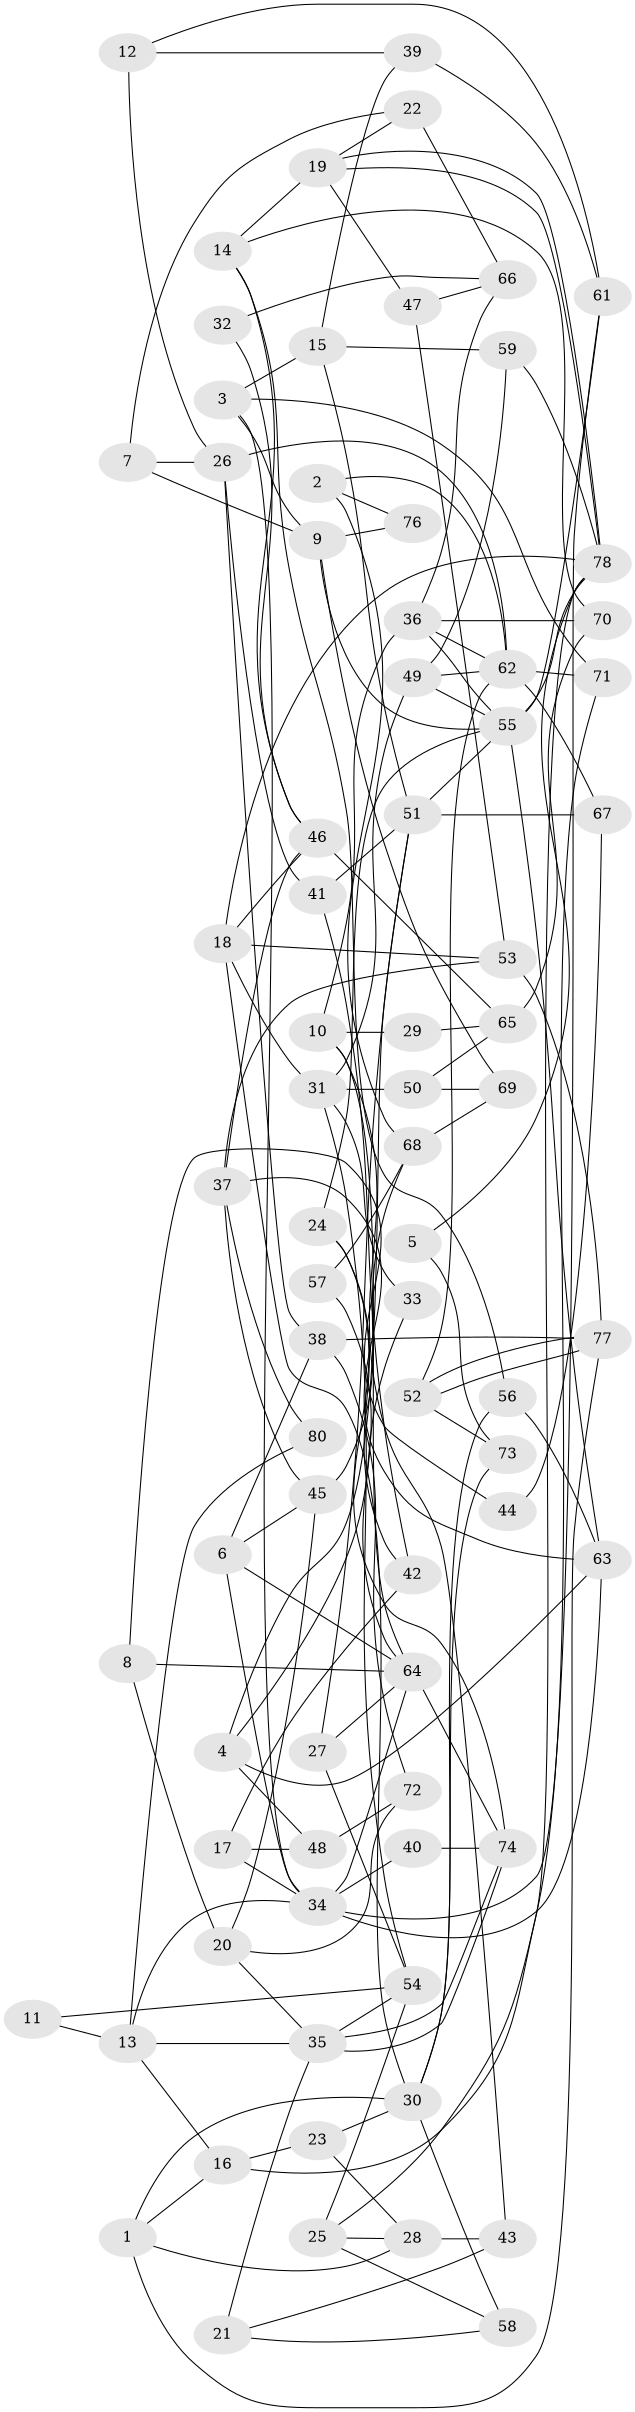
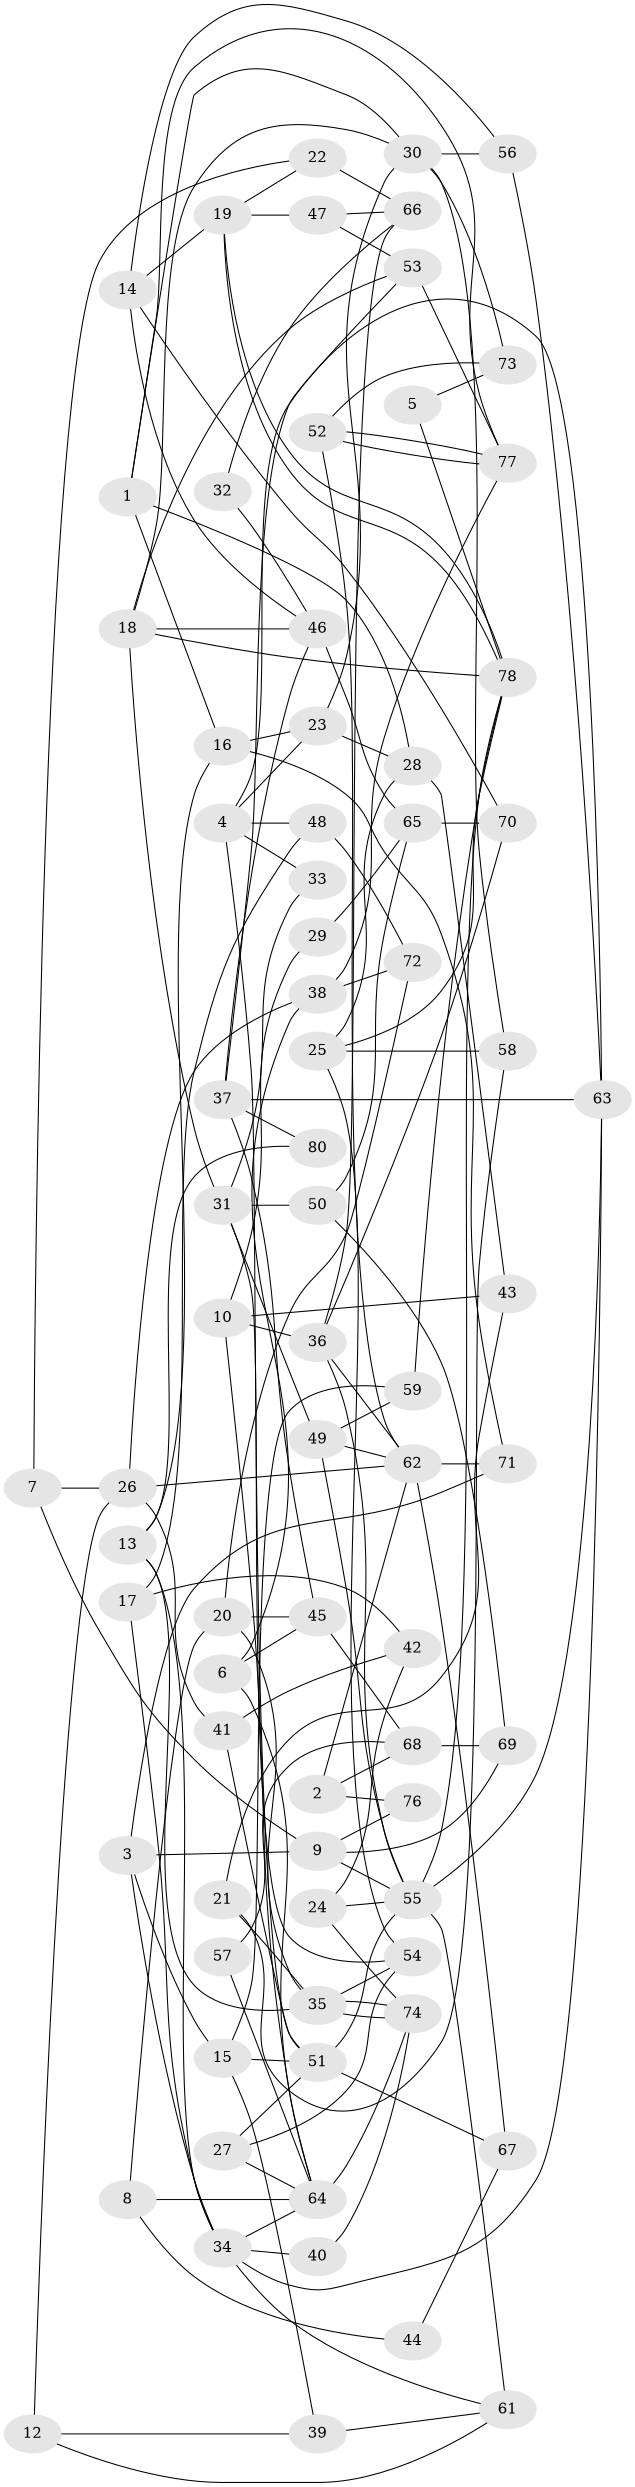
edge "23" -- "4": added
edge "6" -- "34": removed
node "11": removed
